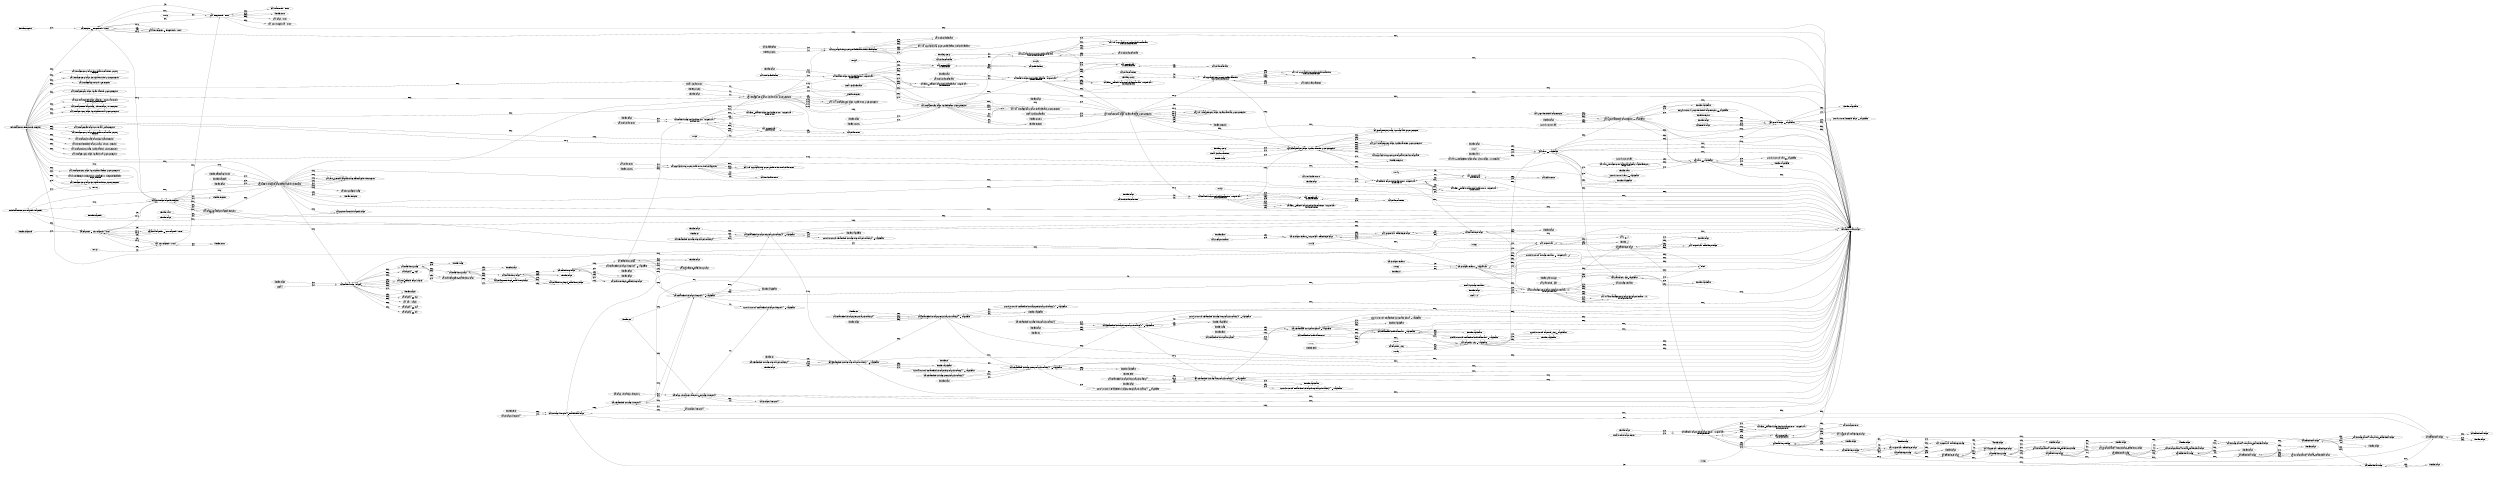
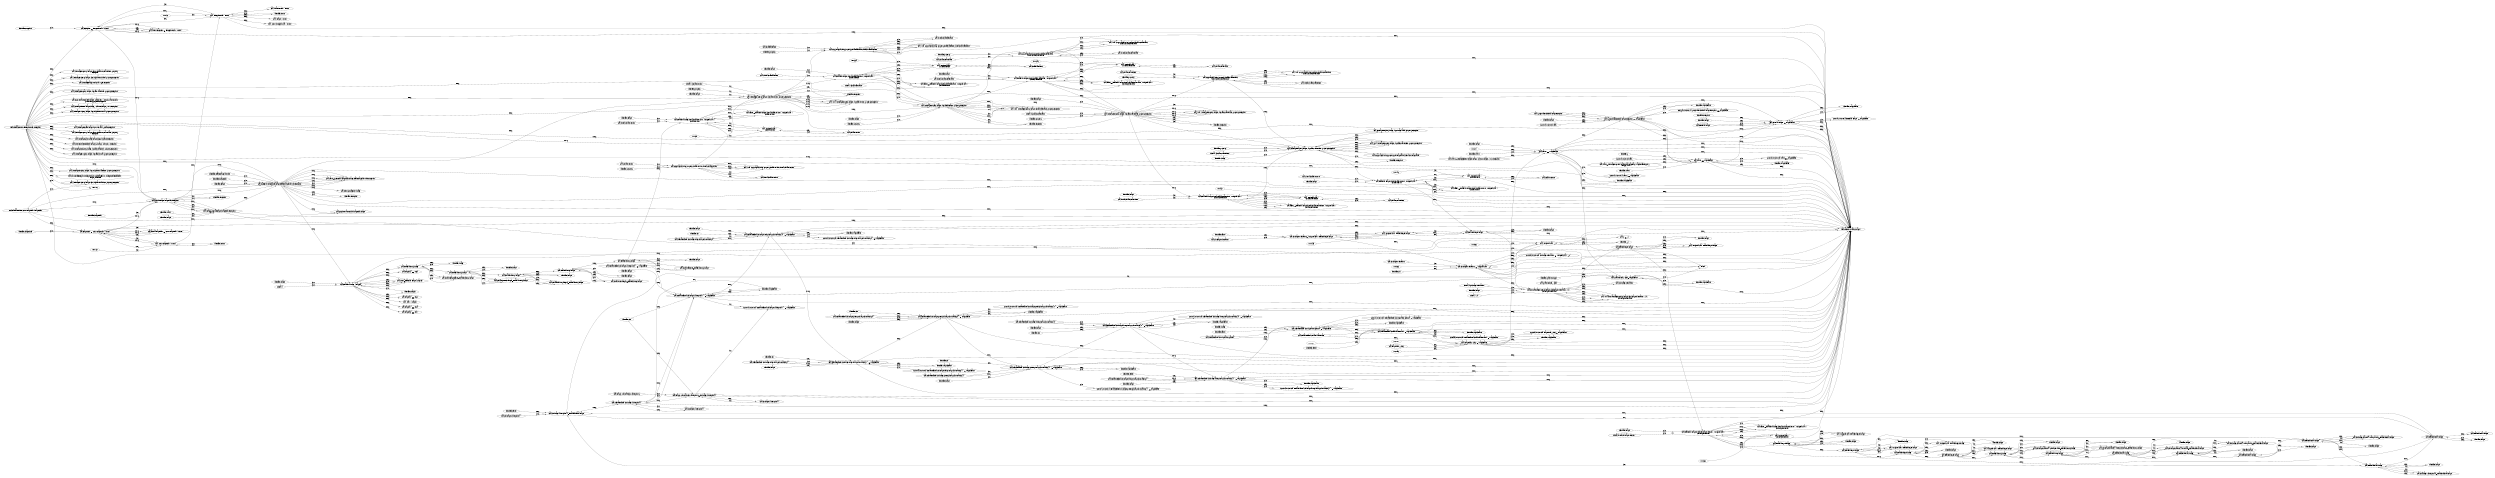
node "(Identifier,y)": added
node "(Call,IsFloatDefined(cin.film.frame_count))": label "(Call,IsFloatDefined(cin.film.frame_count))" -> "(Call,IsFloatDefined(cin.film.frame_rate))"
node "(Call,cin.image.reserve1)": removed
node "(Call,cin.image.channel[i].max_data=ReadBlobFloat(image))": removed
node "(Call,cin.image.white_point[0]=ReadBlobFloat(image))": added
